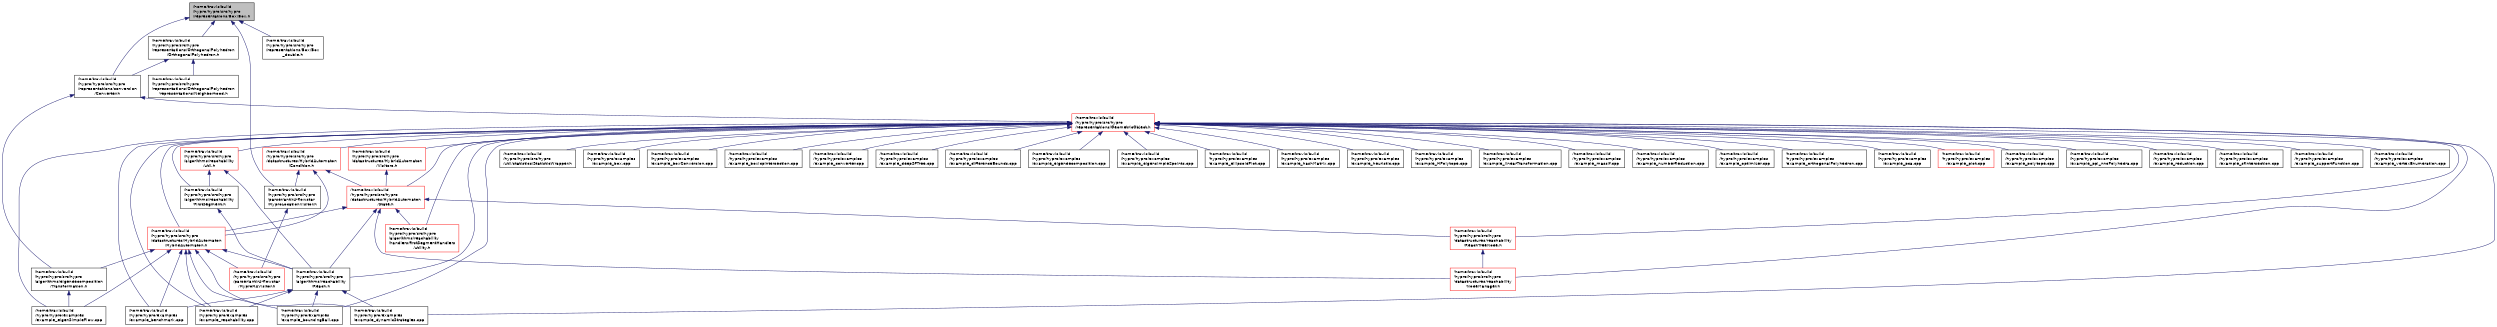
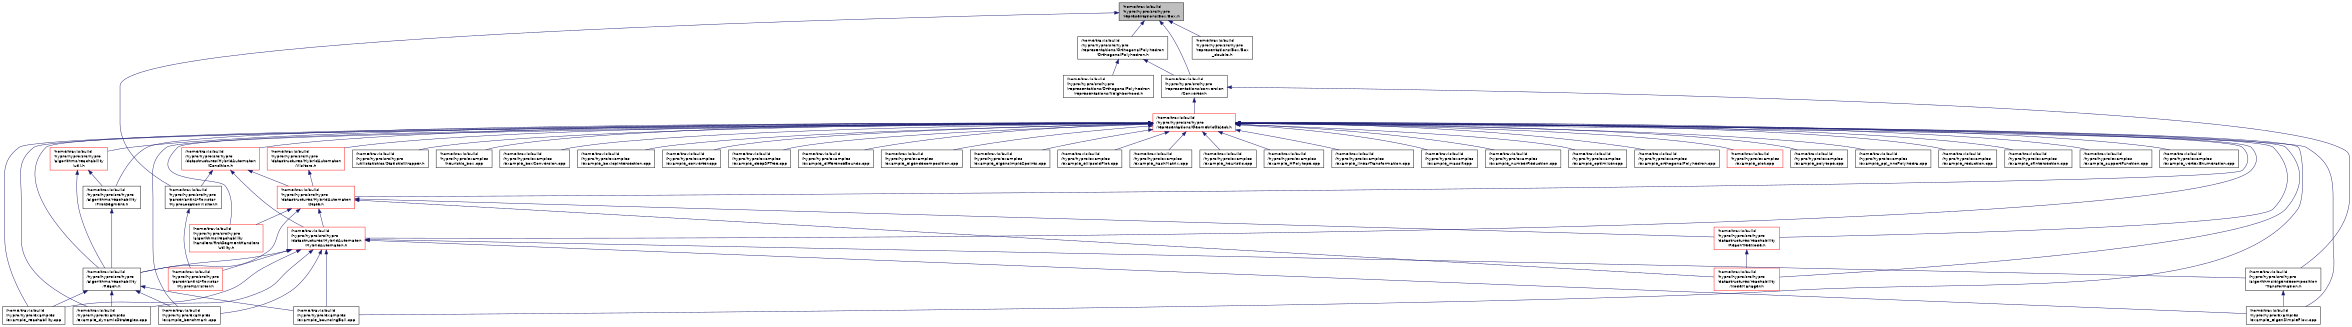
node "/home/travis/build /hypro/hypro/examples /example_box.cpp": label "/home/travis/build /hypro/hypro/examples /example_box.cpp" -> "/home/travis/build /hypro/hypro/examples /heuristic_box.cpp"
node "/home/travis/build /hypro/hypro/examples /example_pca.cpp": removed
